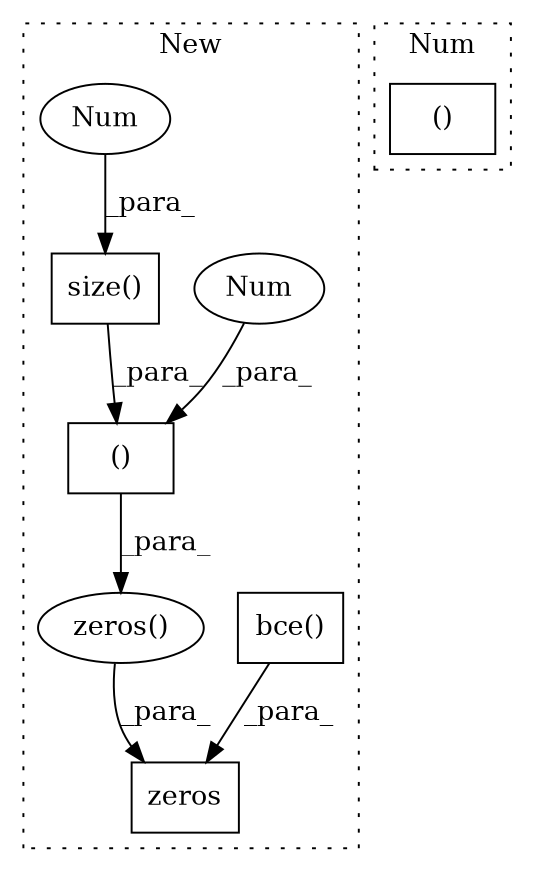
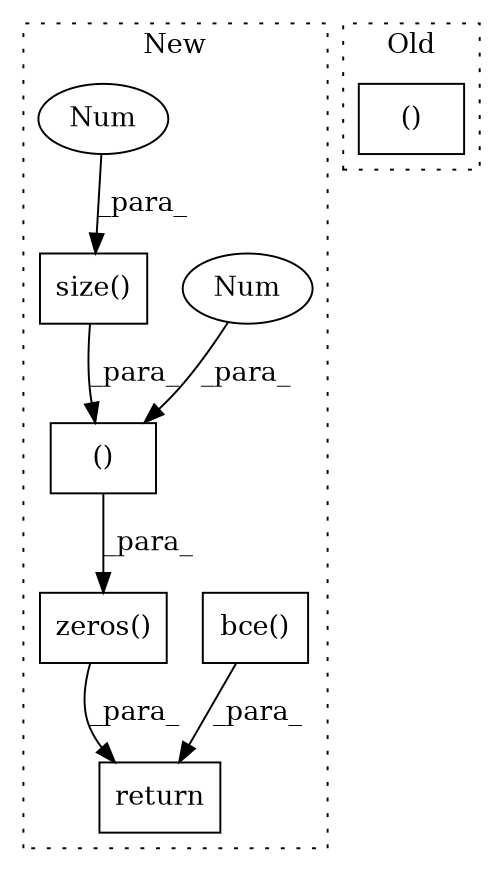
cluster "Num": label "Num" -> "Old"
node "zeros()": shape ellipse -> box
node "zeros": label "zeros" -> "return"
